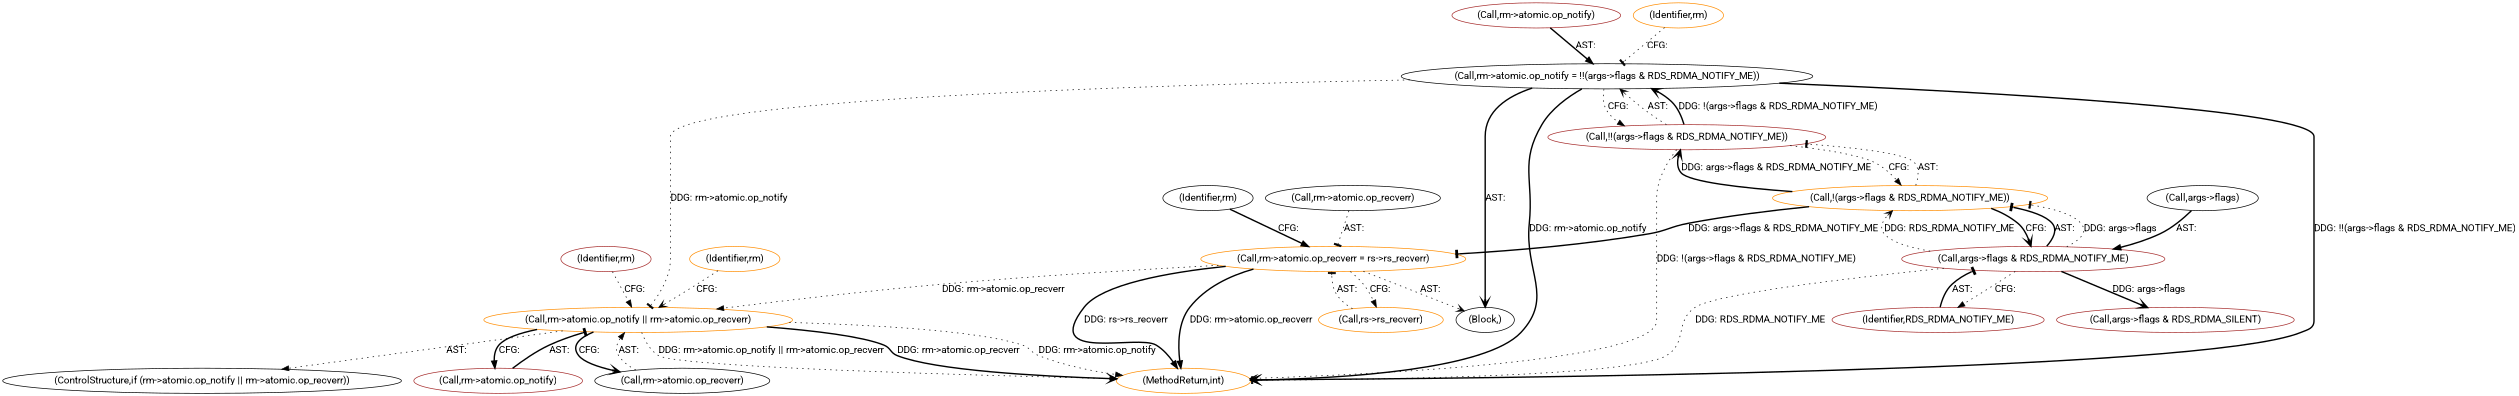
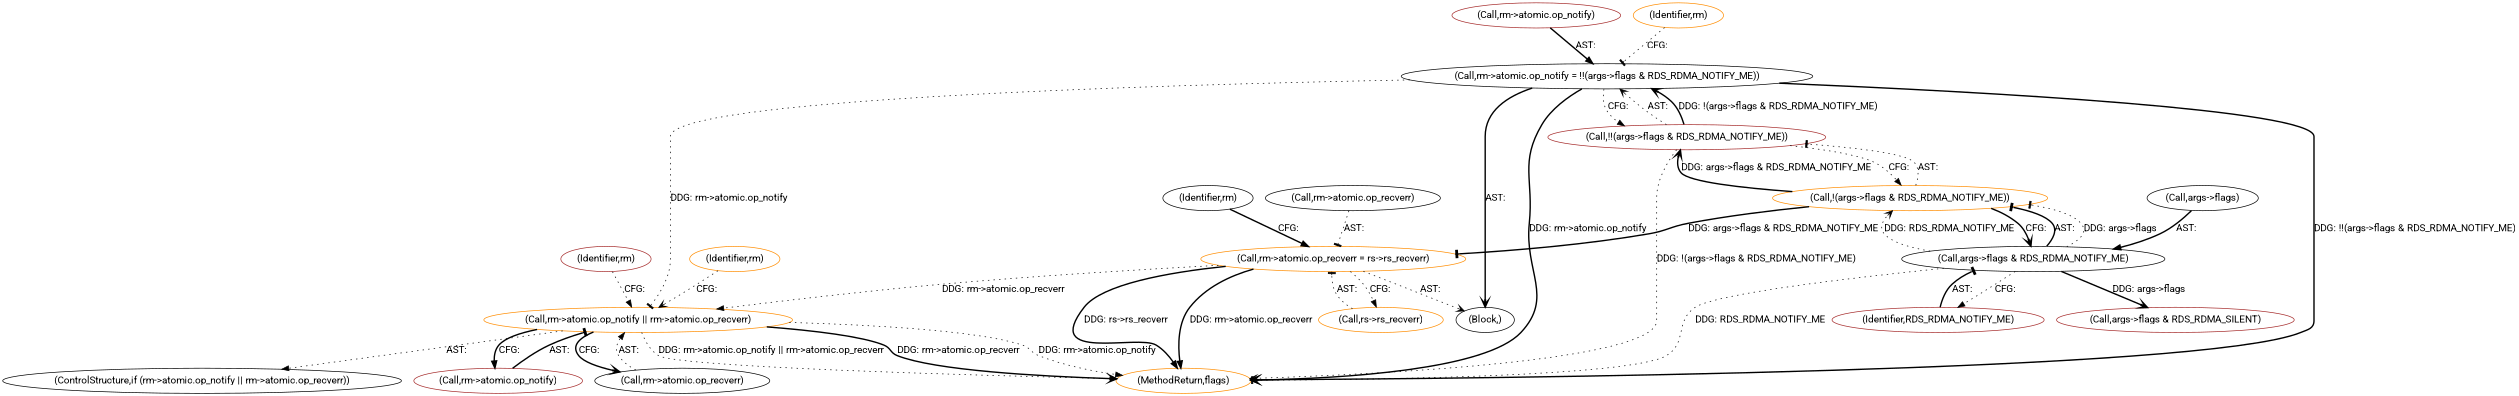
node "(Call,args->flags & RDS_RDMA_NOTIFY_ME)": color brown -> black
node "(MethodReturn,int)": label "(MethodReturn,int)" -> "(MethodReturn,flags)"
